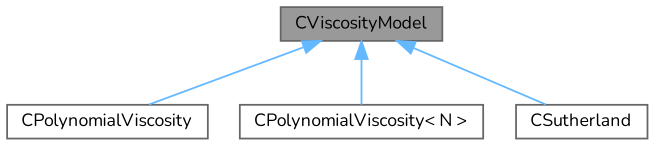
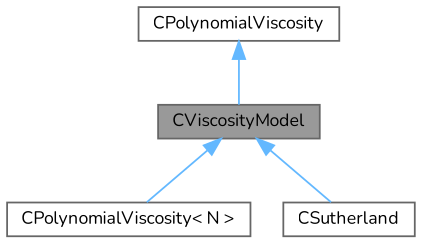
edge "CPolynomialViscosity" -> "CViscosityModel": reversed
